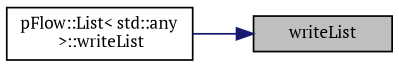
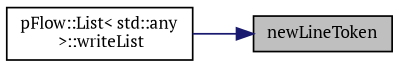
node "writeList": label "writeList" -> "newLineToken"
